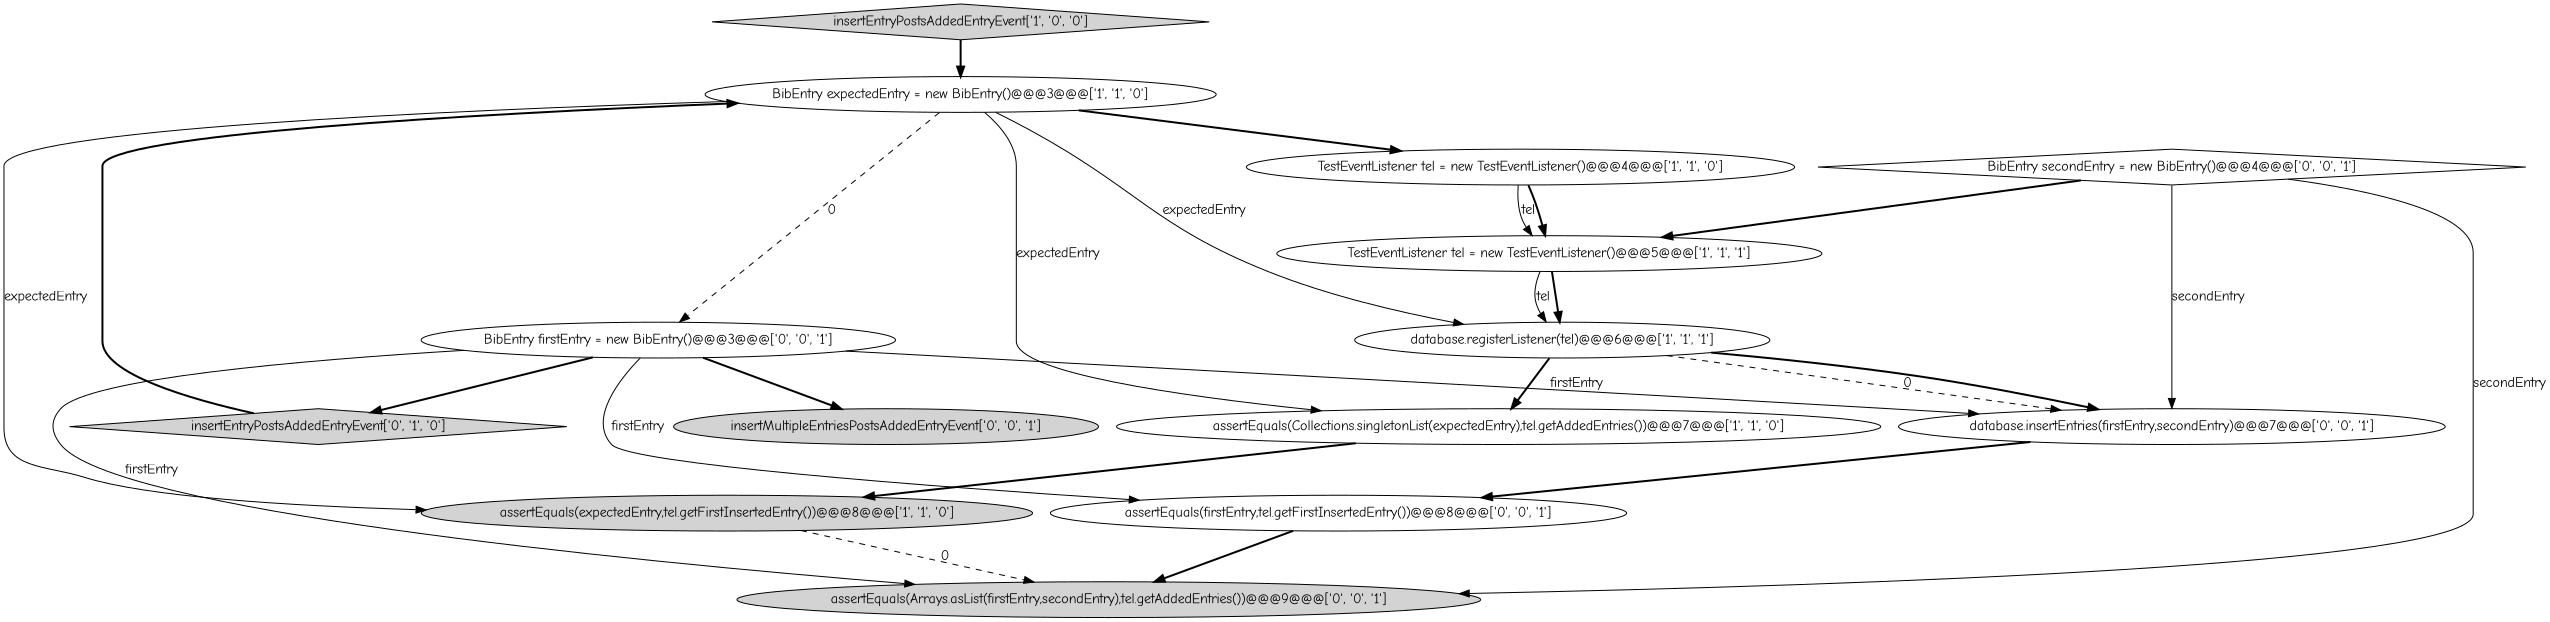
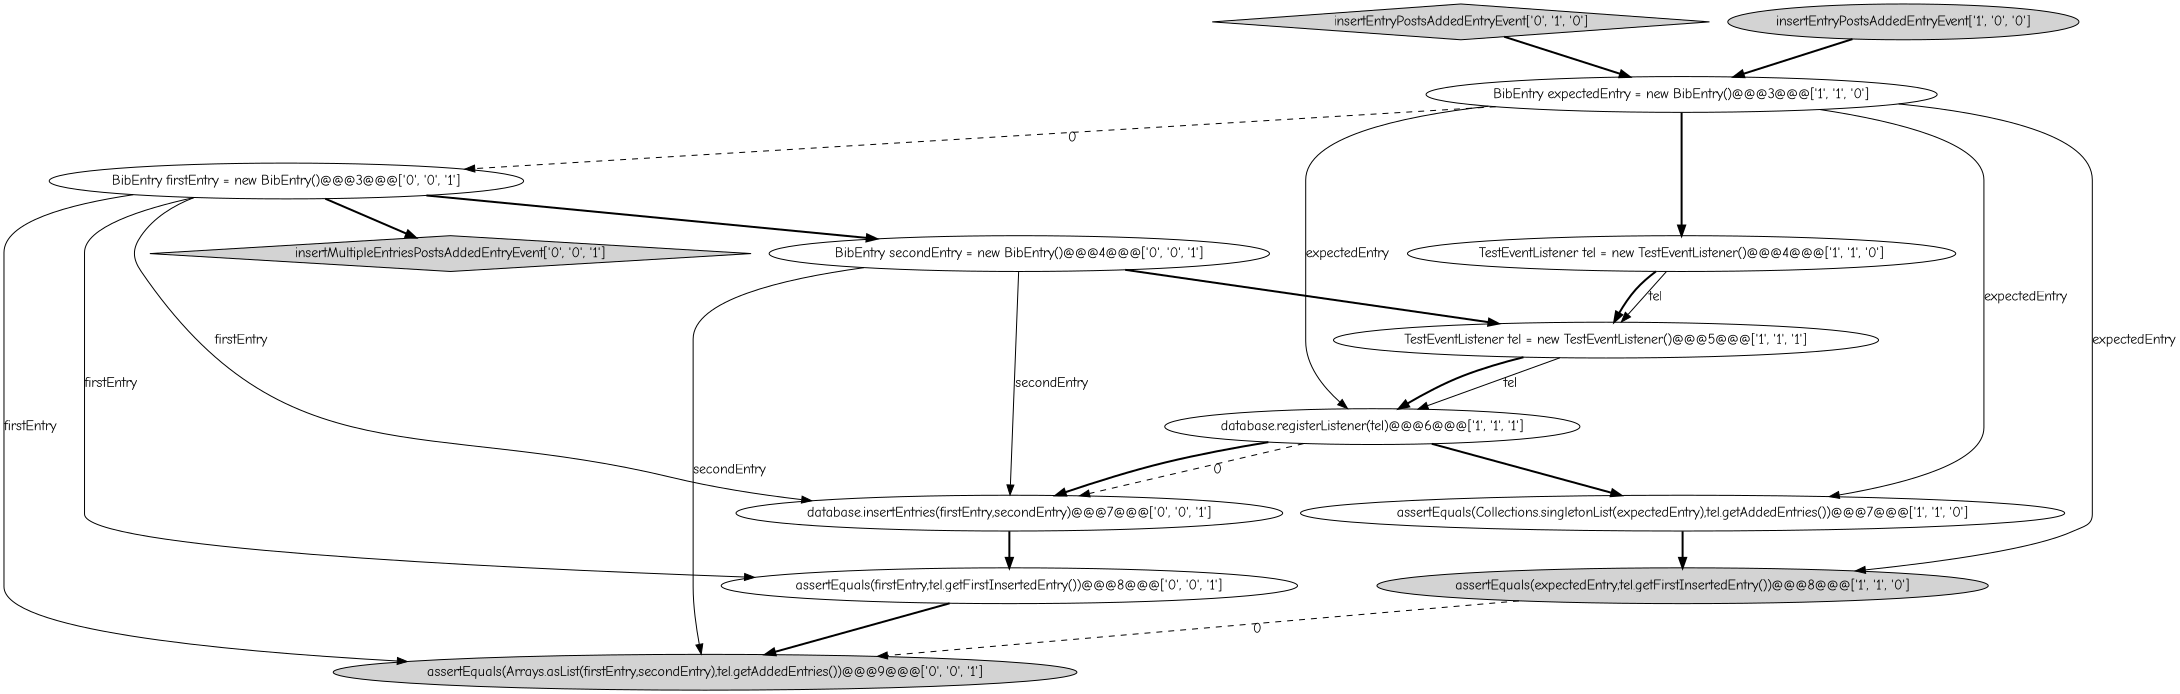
node "insertEntryPostsAddedEntryEvent['1', '0', '0']": shape diamond -> ellipse
node "BibEntry secondEntry = new BibEntry()@@@4@@@['0', '0', '1']": shape diamond -> ellipse
edge "BibEntry firstEntry = new BibEntry()@@@3@@@['0', '0', '1']" -> "insertEntryPostsAddedEntryEvent['0', '1', '0']": now "BibEntry firstEntry = new BibEntry()@@@3@@@['0', '0', '1']" -> "BibEntry secondEntry = new BibEntry()@@@4@@@['0', '0', '1']"
node "insertMultipleEntriesPostsAddedEntryEvent['0', '0', '1']": shape ellipse -> diamond
